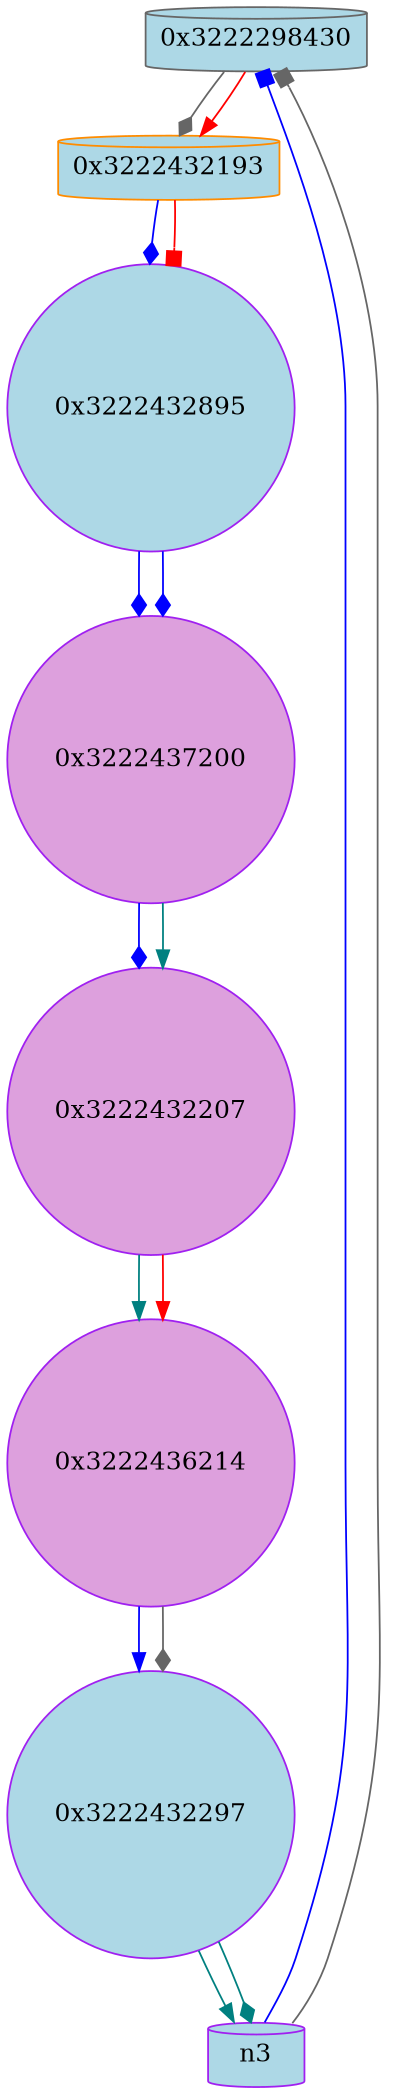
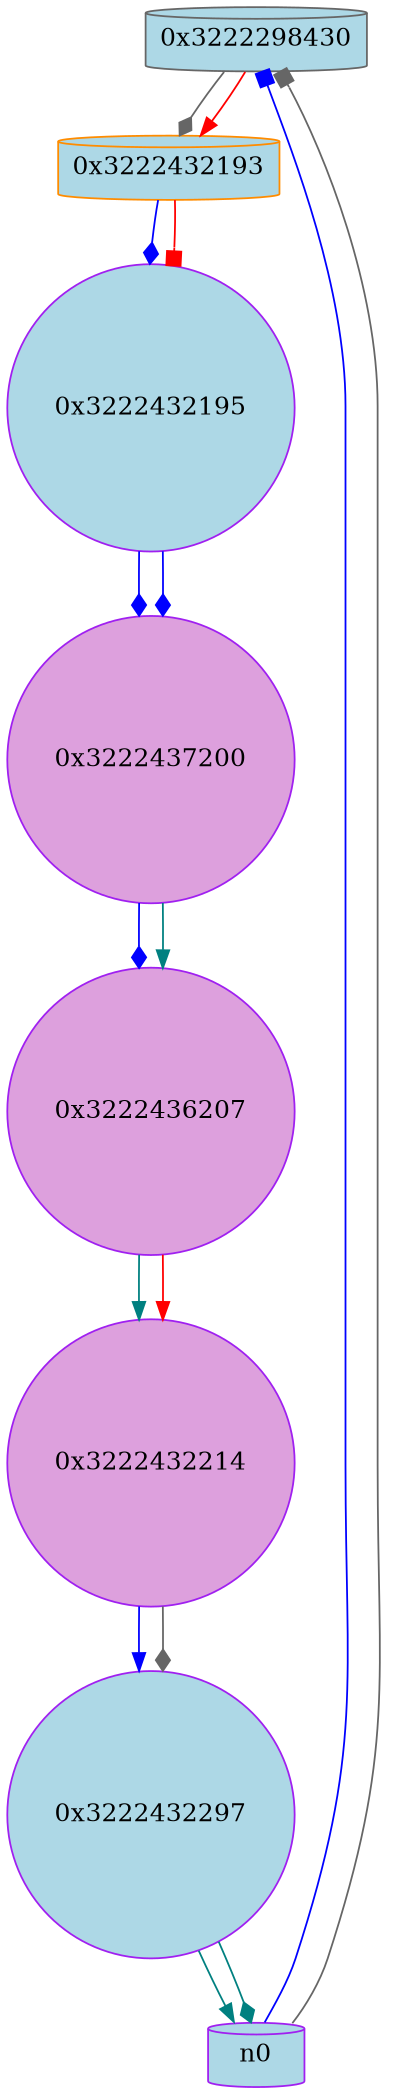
node "0x3222432895": label "0x3222432895" -> "0x3222432195"
node "0x3222432207": label "0x3222432207" -> "0x3222436207"
node "0x3222436214": label "0x3222436214" -> "0x3222432214"
node "n3": label "n3" -> "n0"
